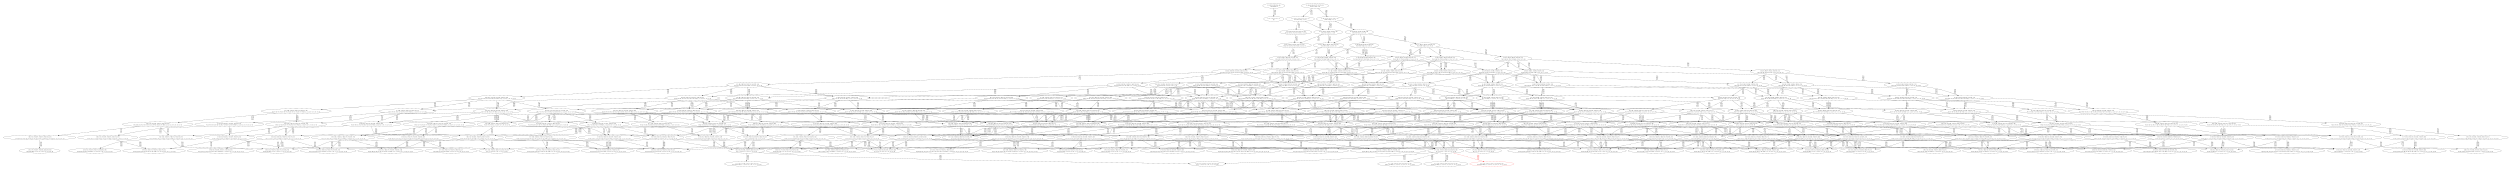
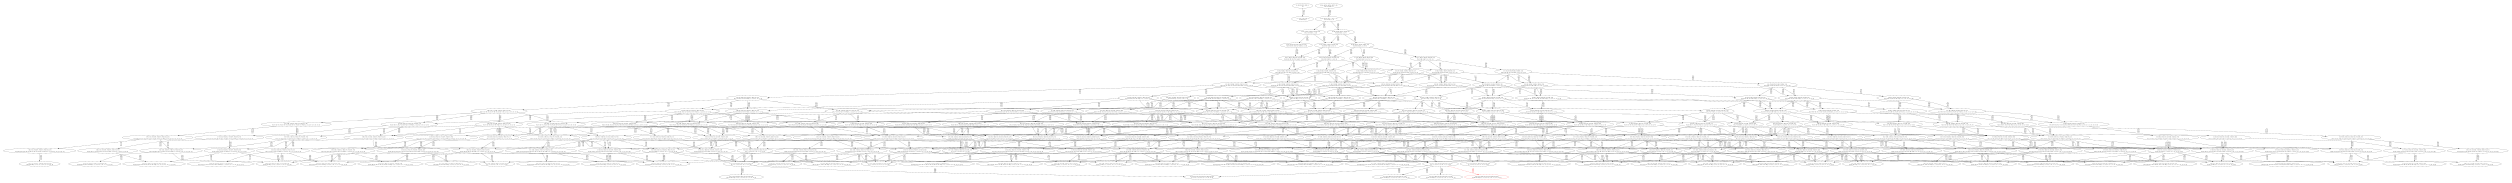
node "S2: [66, 66] [66, 66] [66, 83] [73, 92] {T0J1:73-92}{1, 2}": added
edge "S1: [0, 0] [0, 0] [0, 0] [66, 83] {T0J0:66-83}{1}" -> "S0: [0, 0] [0, 0] [0, 0] [0, 0] {}{}": reversed
